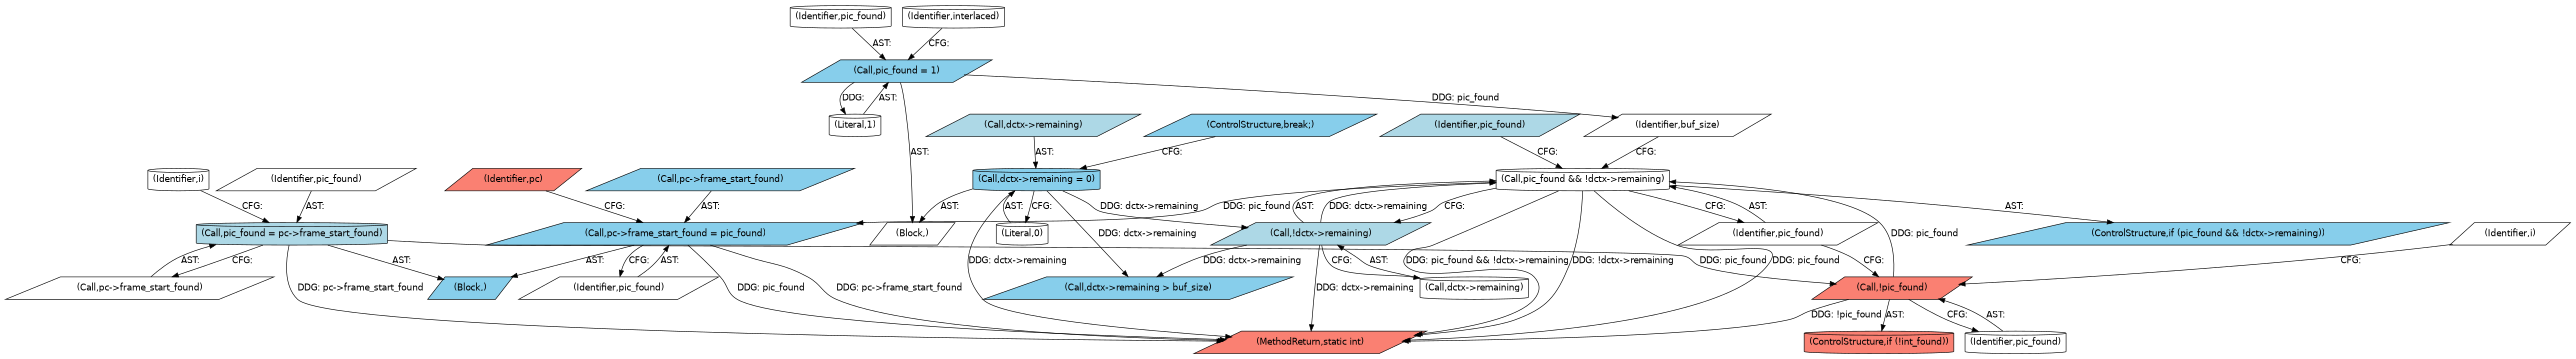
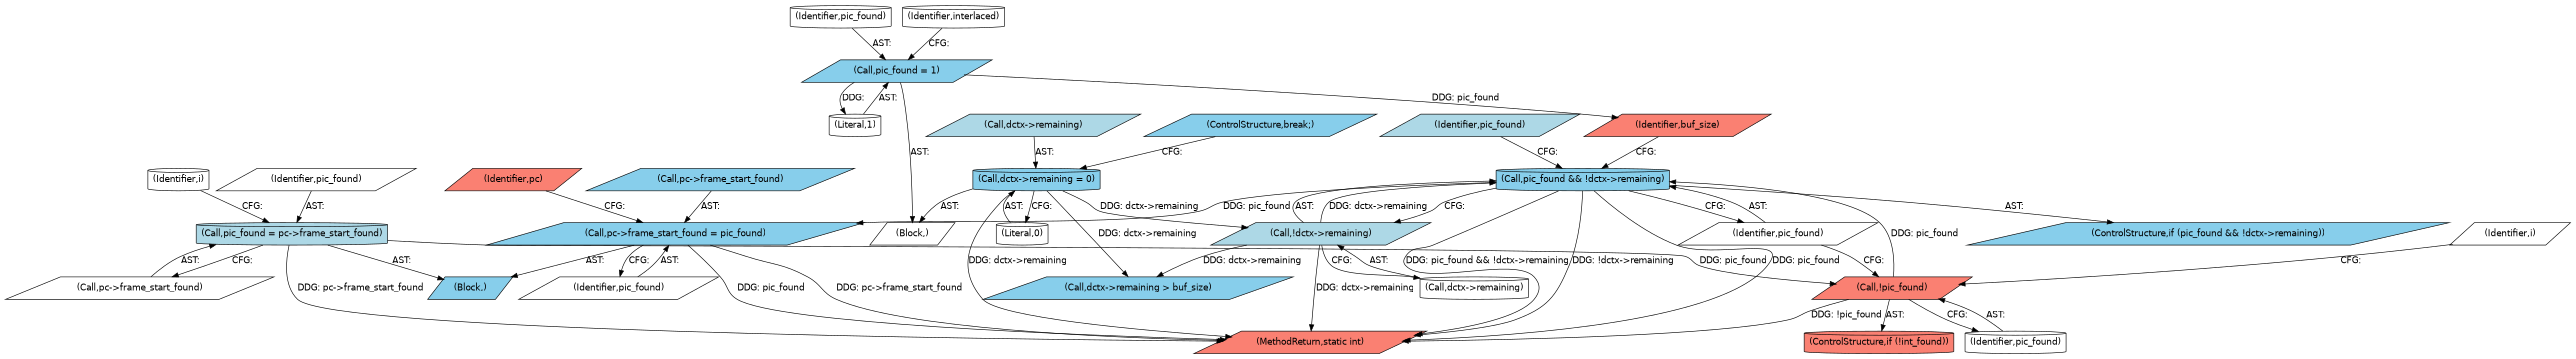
node "(Identifier,buf_size)": fillcolor white -> salmon
node "(Call,pic_found && !dctx->remaining)": fillcolor white -> skyblue
